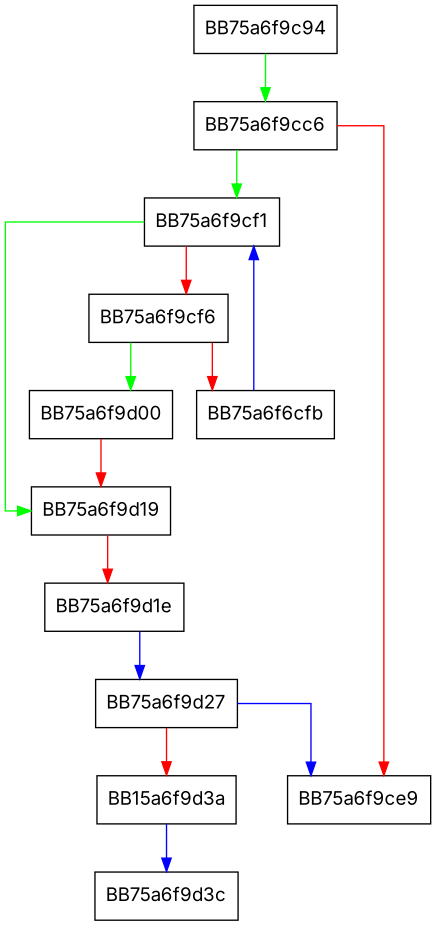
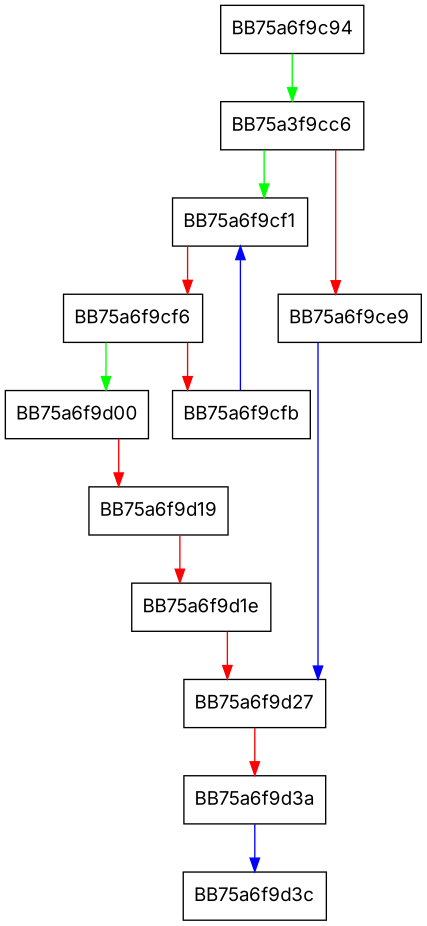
node "BB75a6f9cc6": label "BB75a6f9cc6" -> "BB75a3f9cc6"
edge "BB75a6f9cf1" -> "BB75a6f9d19": removed
node "BB75a6f6cfb": label "BB75a6f6cfb" -> "BB75a6f9cfb"
edge "BB75a6f9d1e" -> "BB75a6f9d27": color blue -> red
edge "BB75a6f9d27" -> "BB75a6f9ce9": reversed
node "BB15a6f9d3a": label "BB15a6f9d3a" -> "BB75a6f9d3a"
